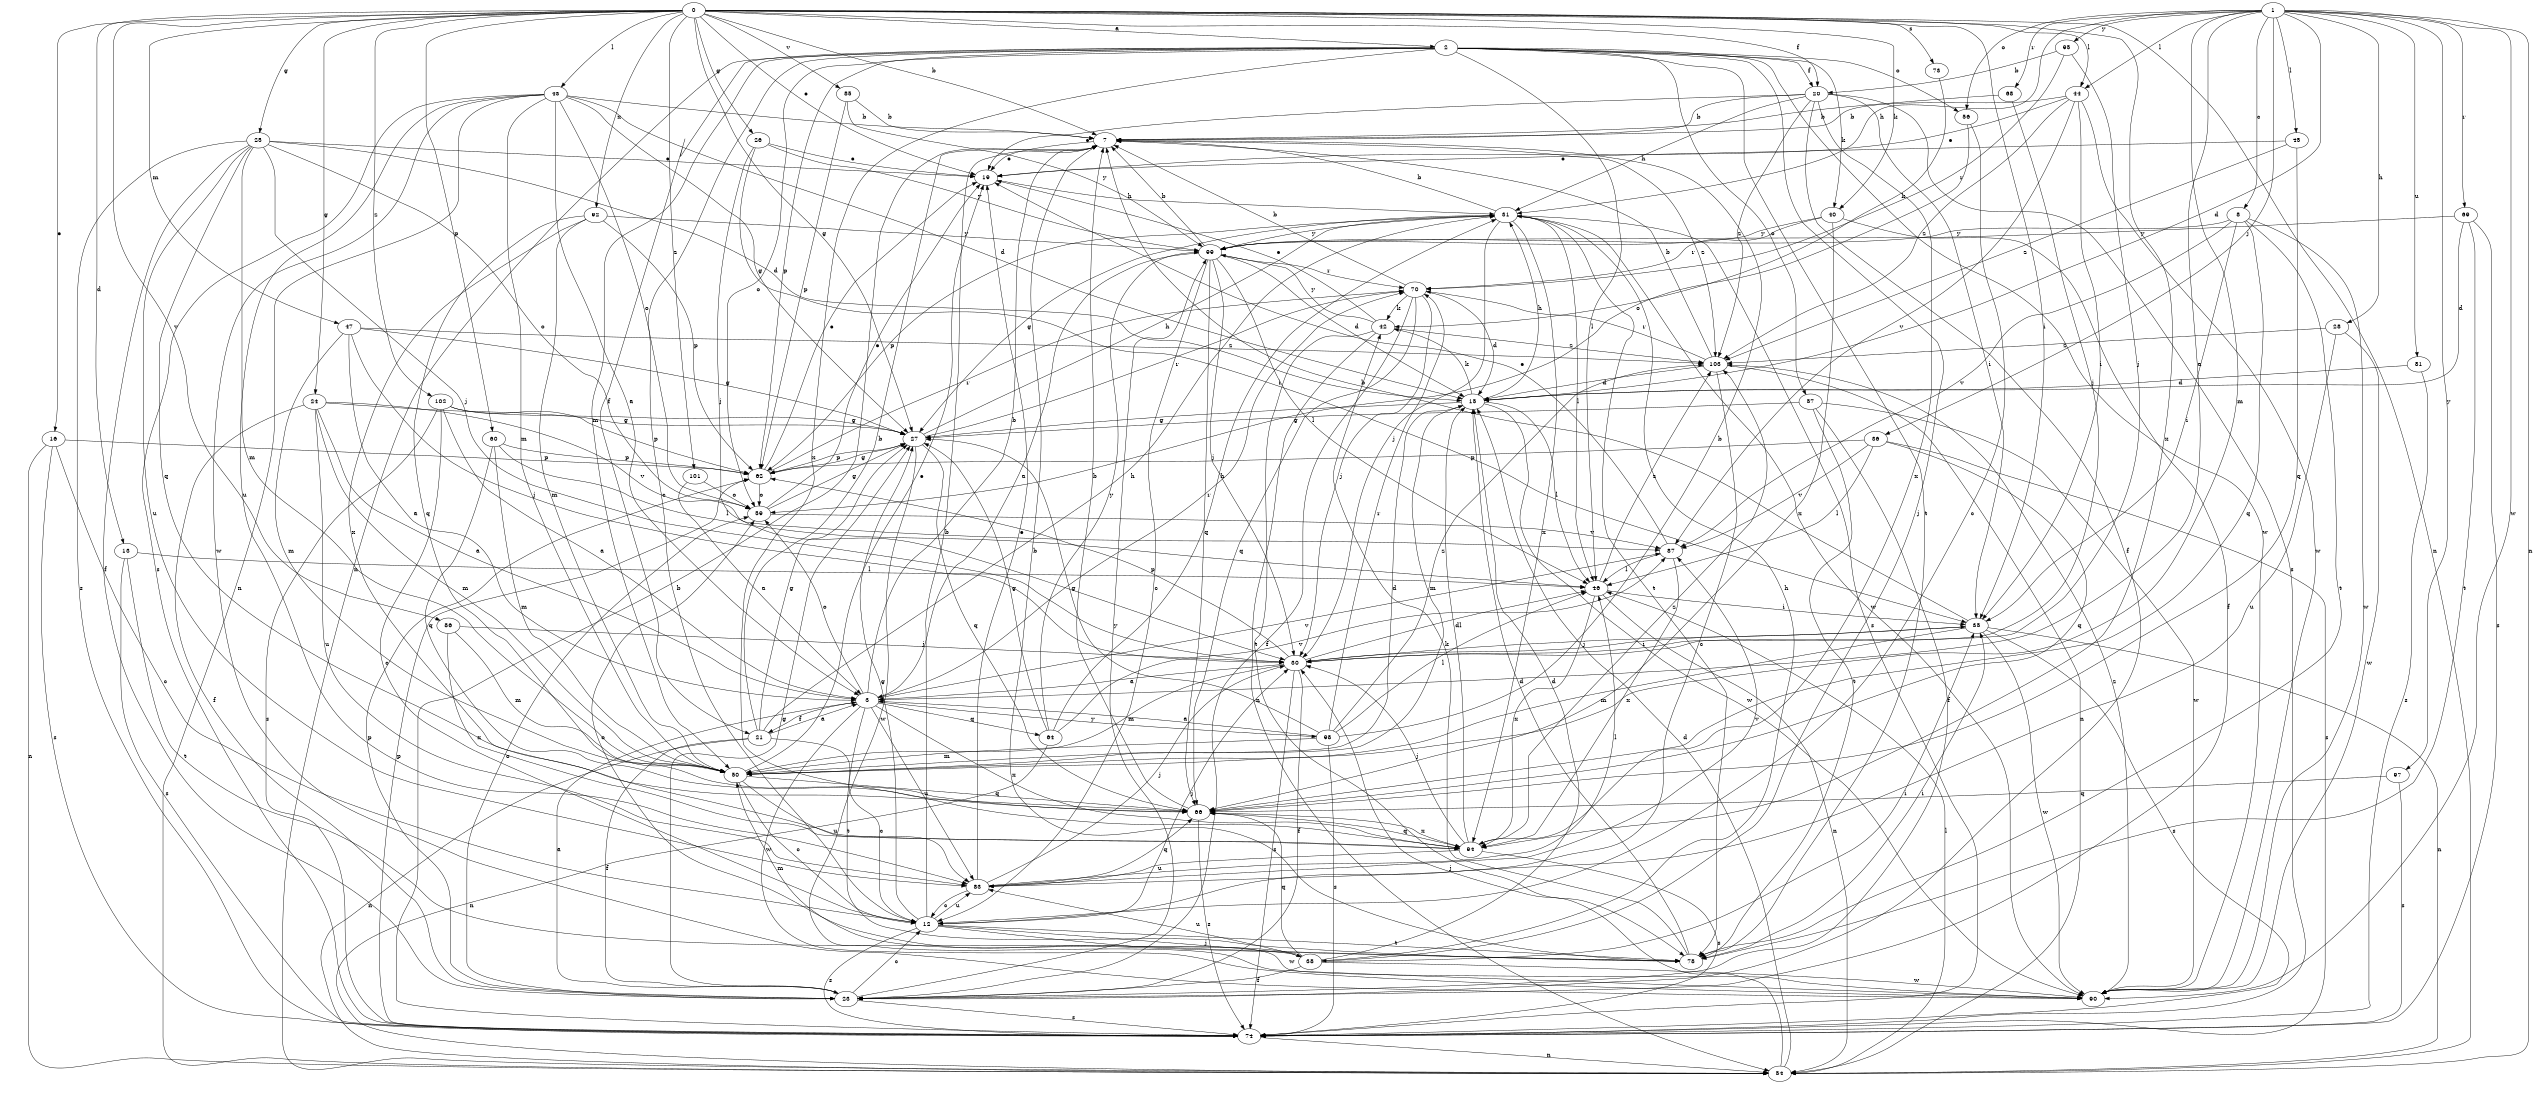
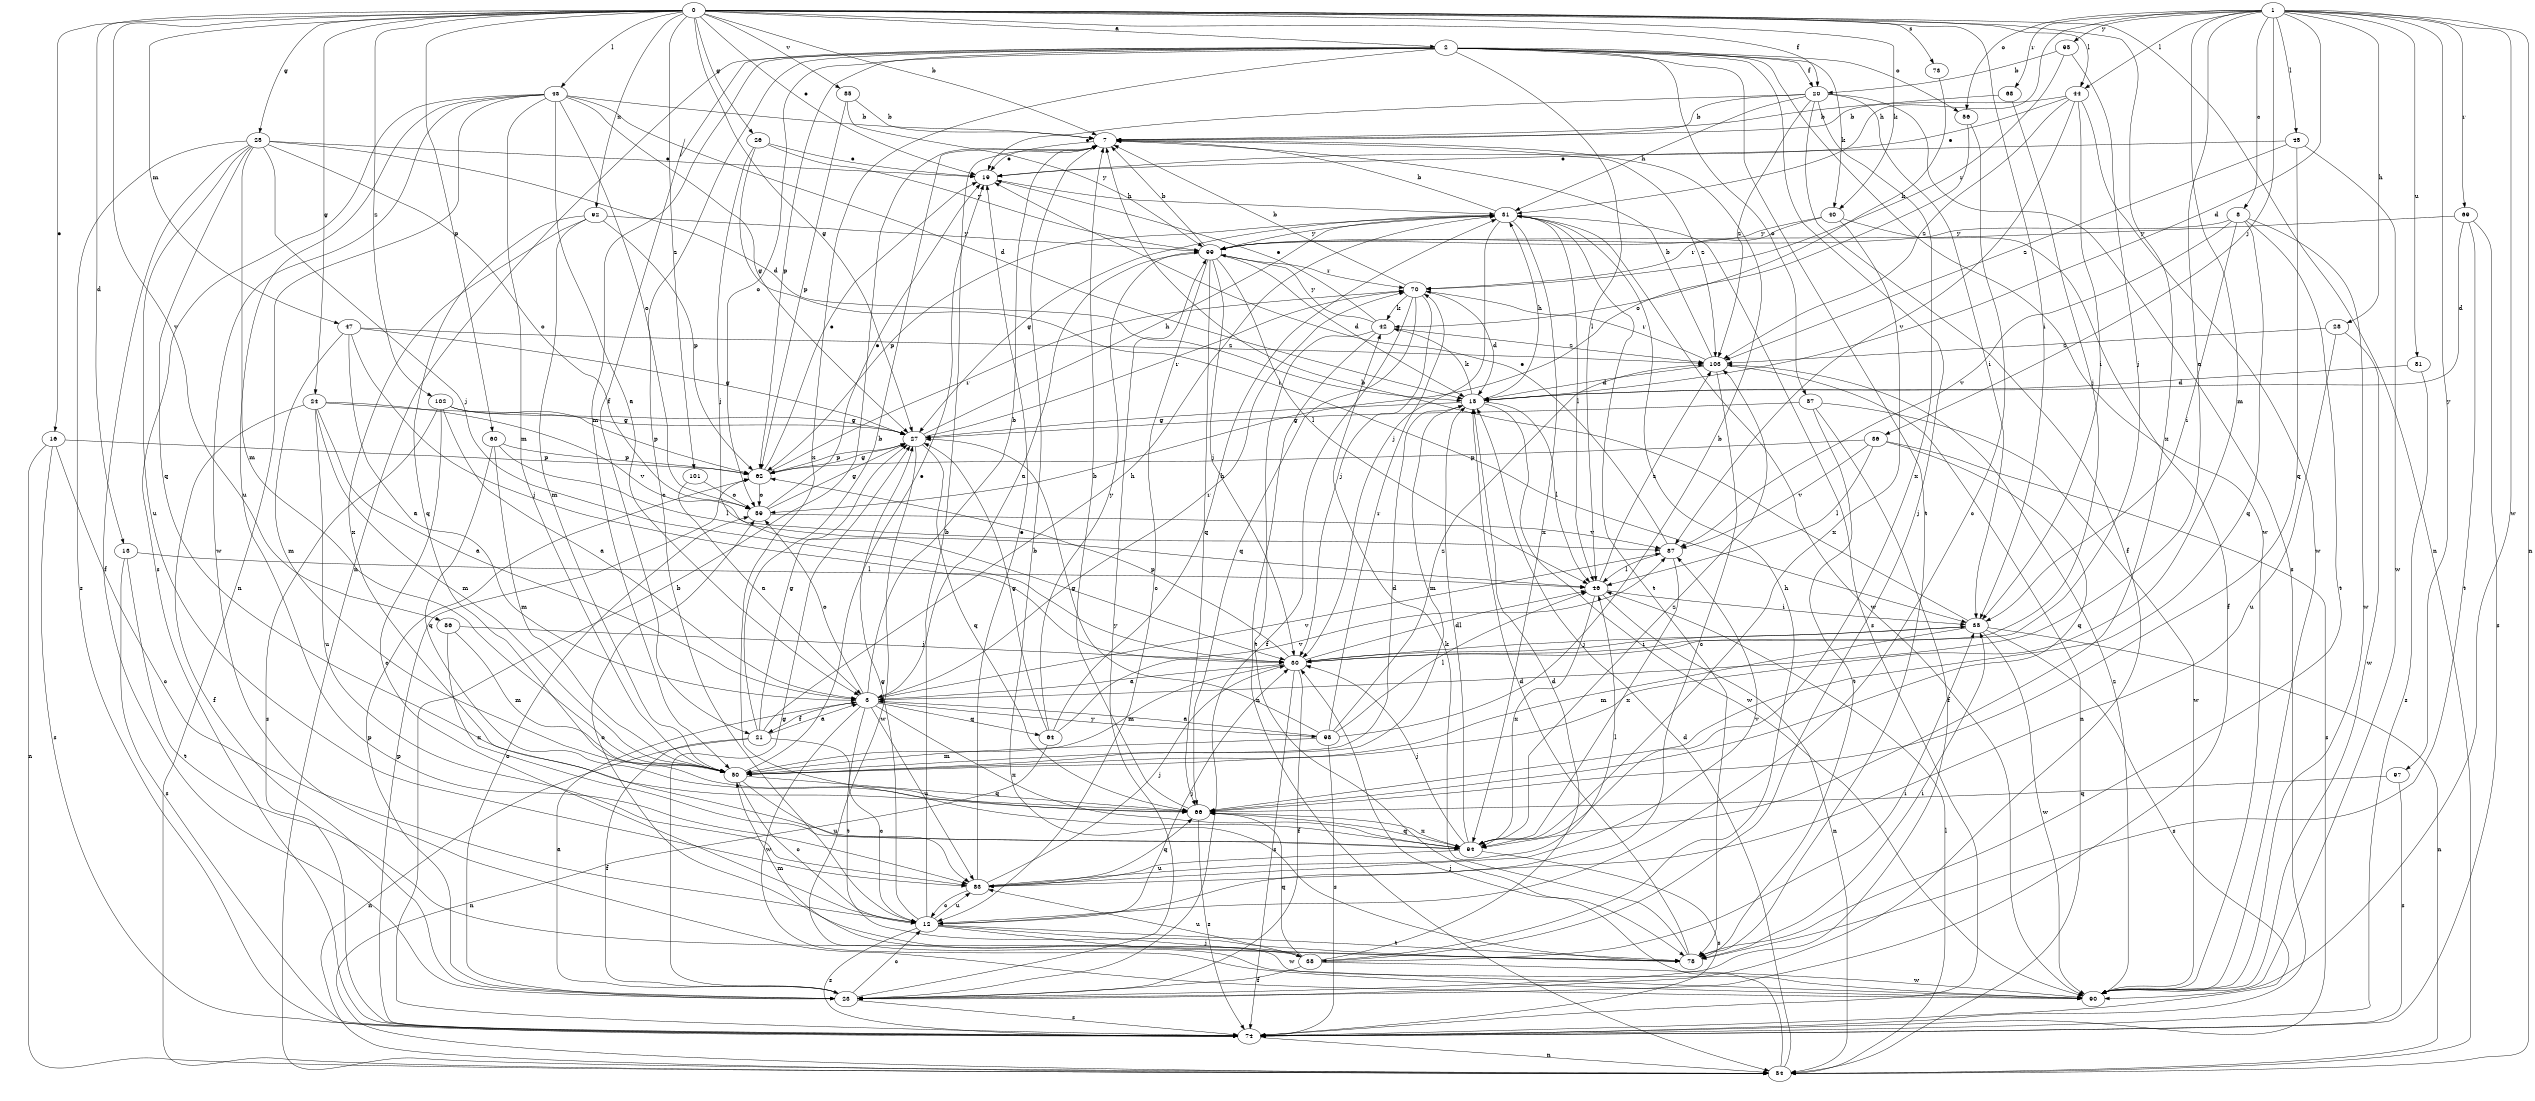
edge "40" -> "66": now "40" -> "94"
edge "45" -> "90": added, label "w"
